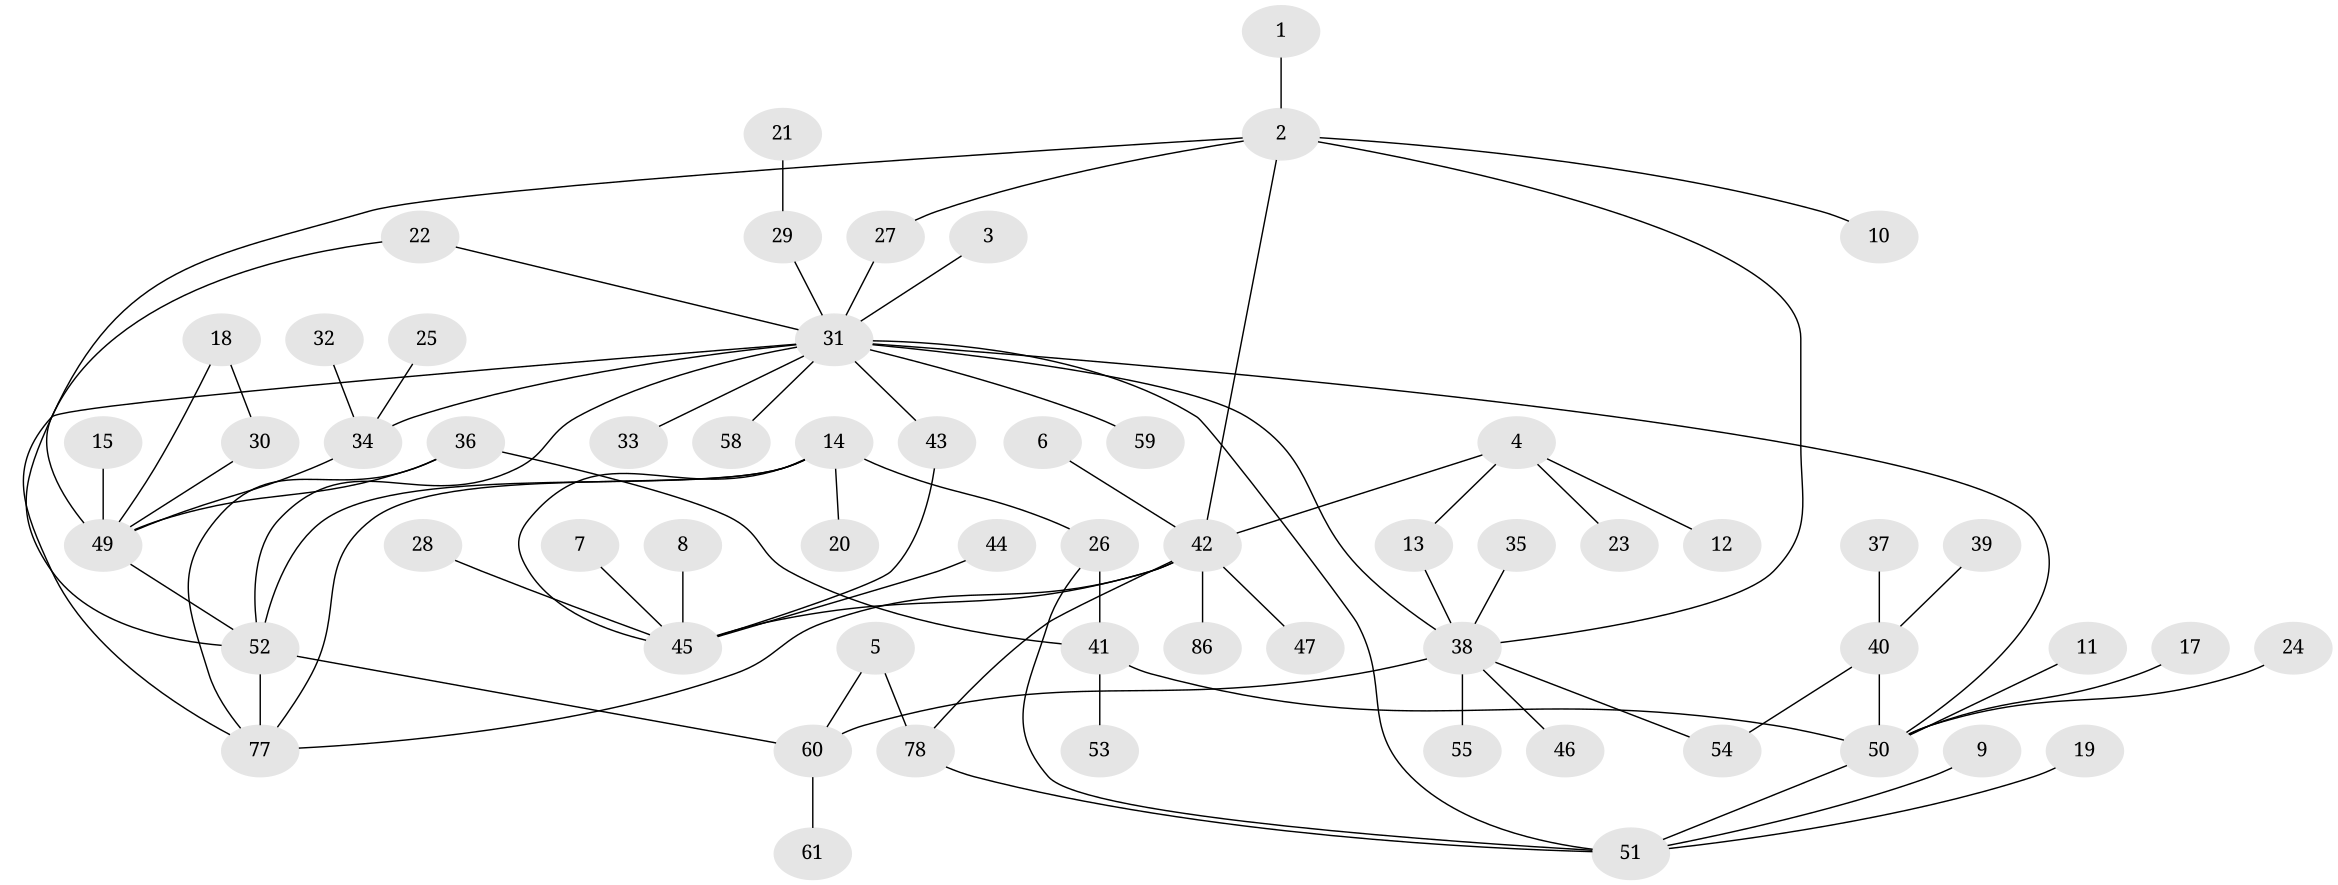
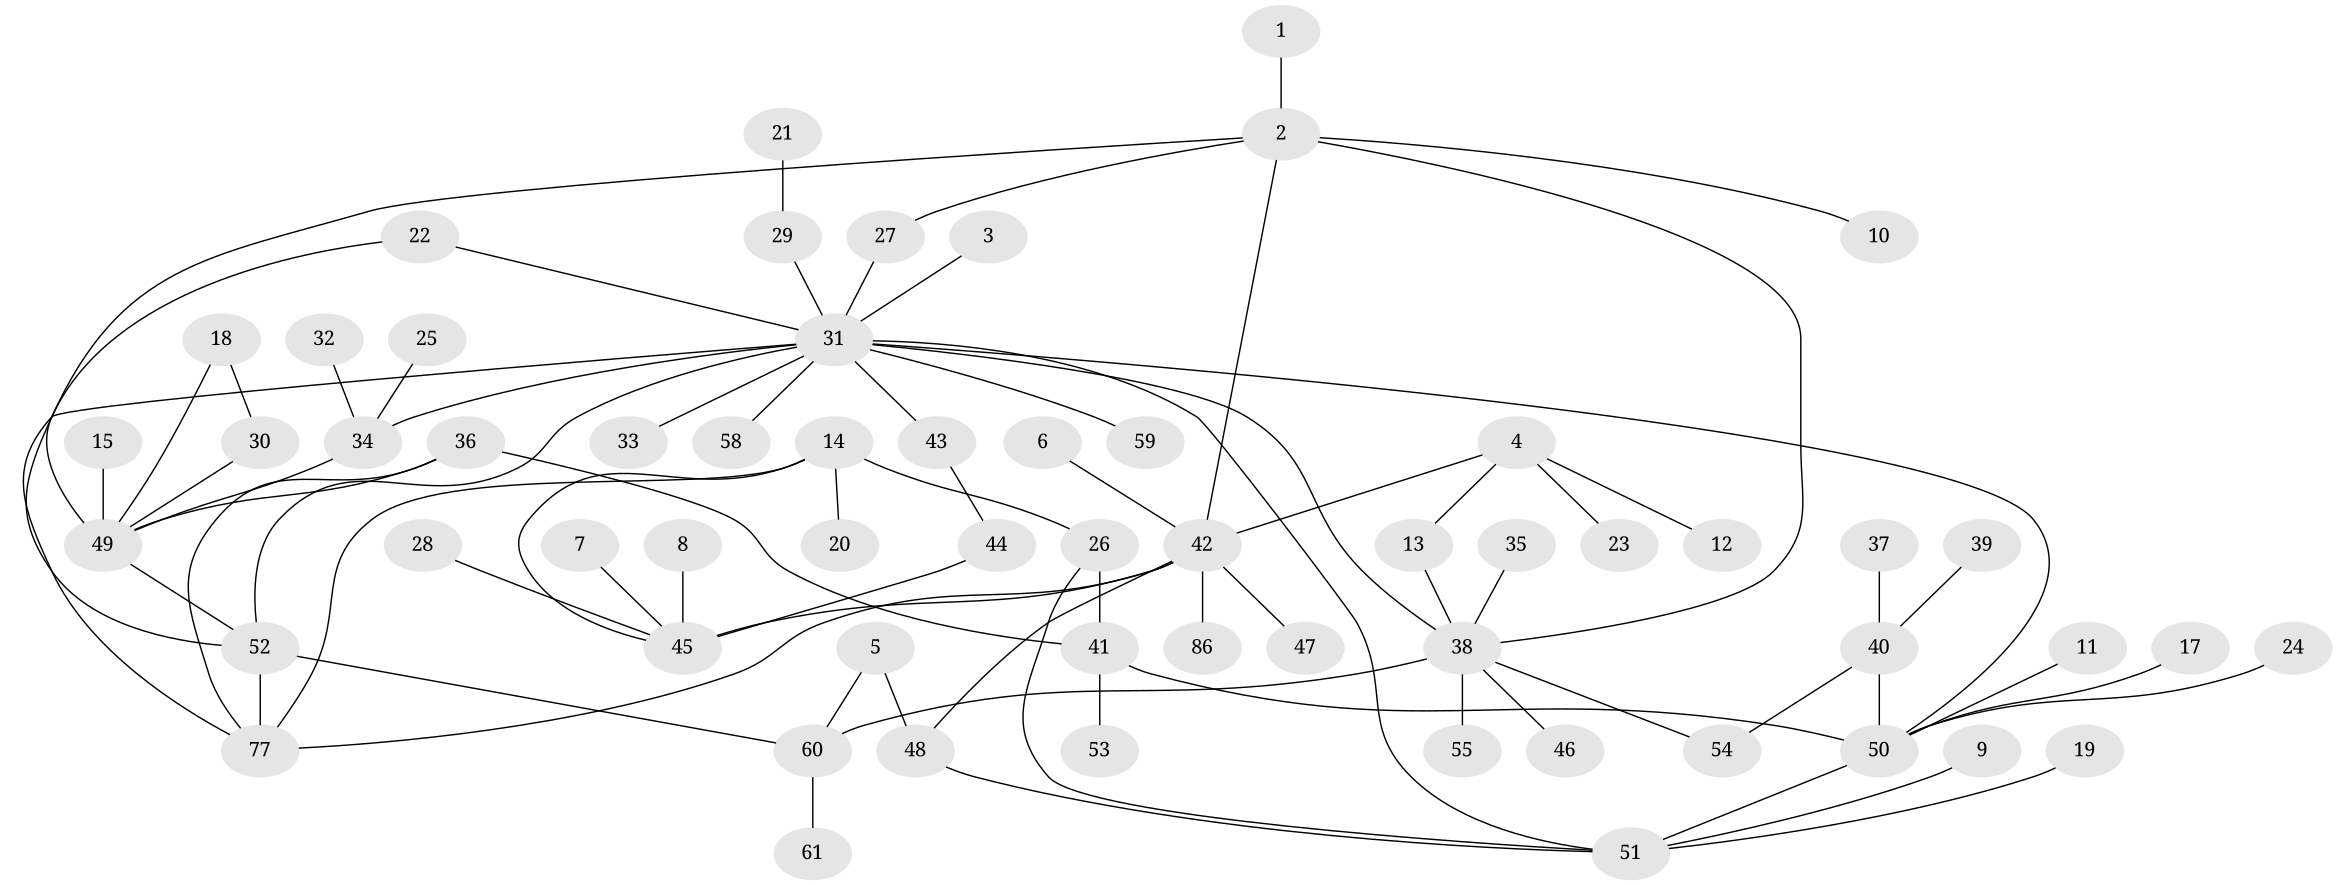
edge "14" -- "52": removed
edge "43" -- "45": now "43" -- "44"
node "78": label "78" -> "48"
